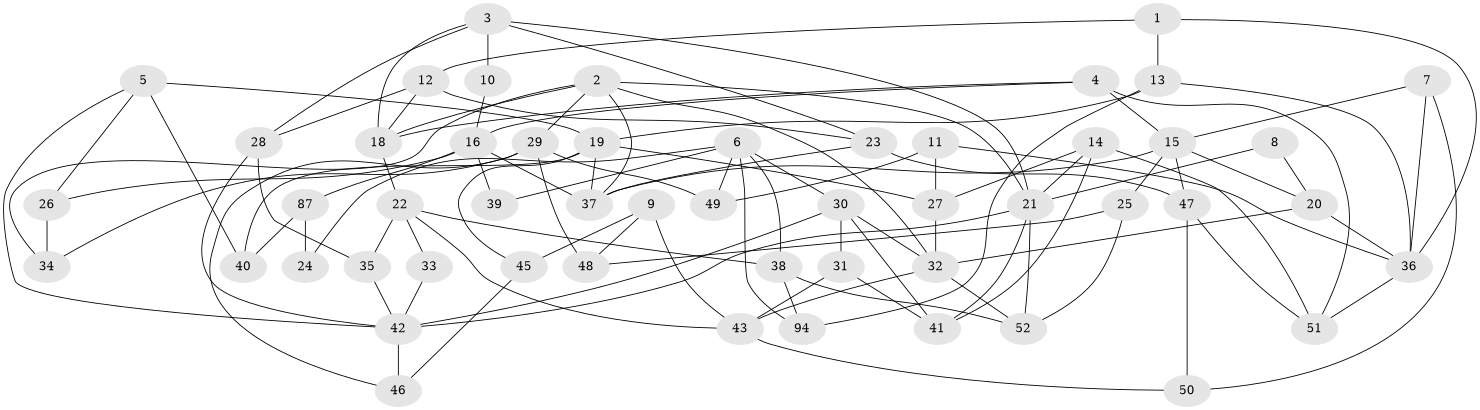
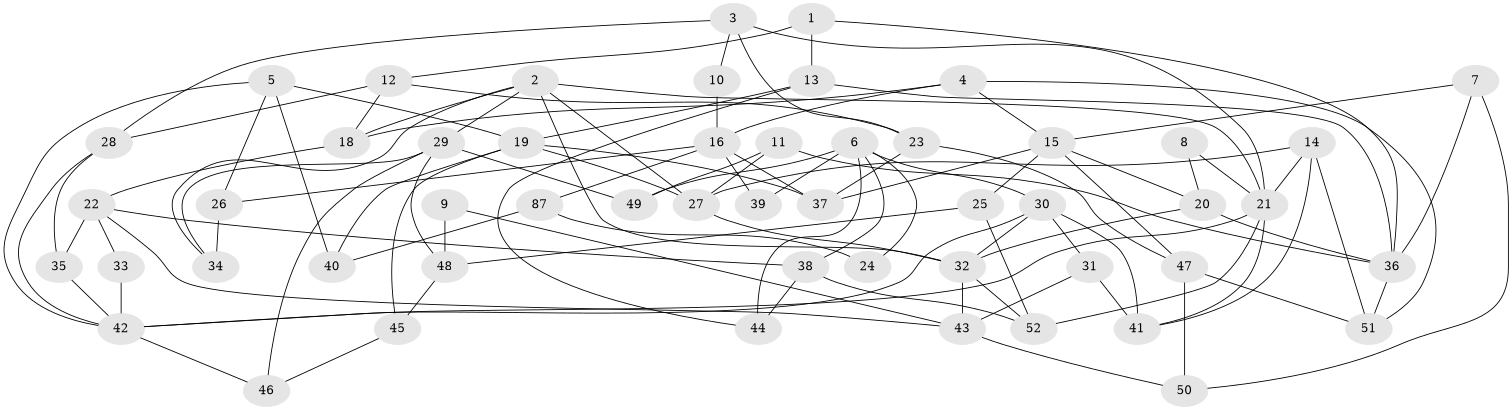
edge "3" -- "18": removed
edge "2" -- "37": now "2" -- "27"
edge "9" -- "45": now "48" -- "45"
node "94": label "94" -> "44"
